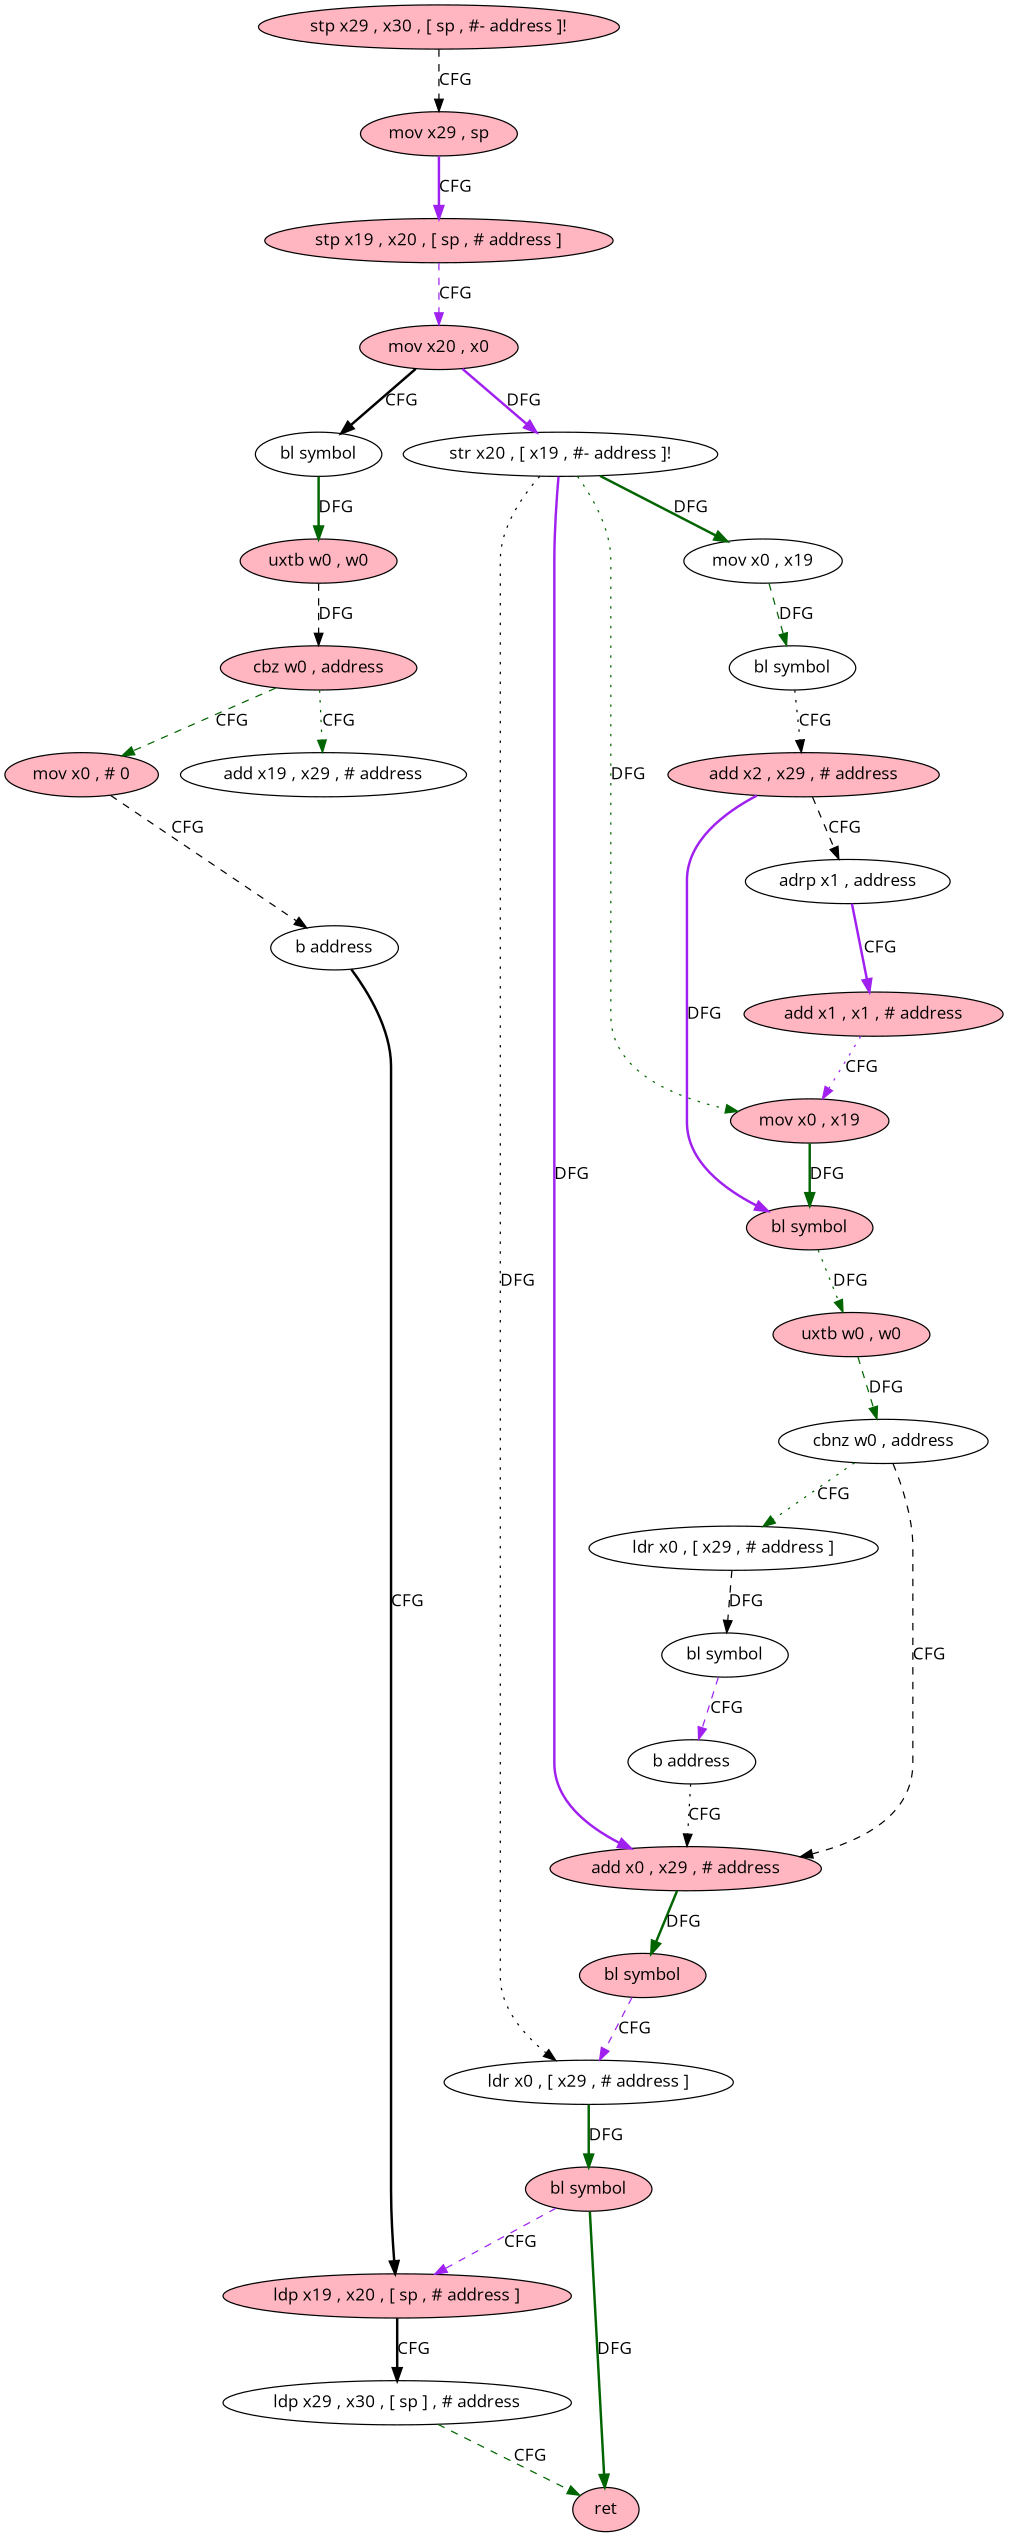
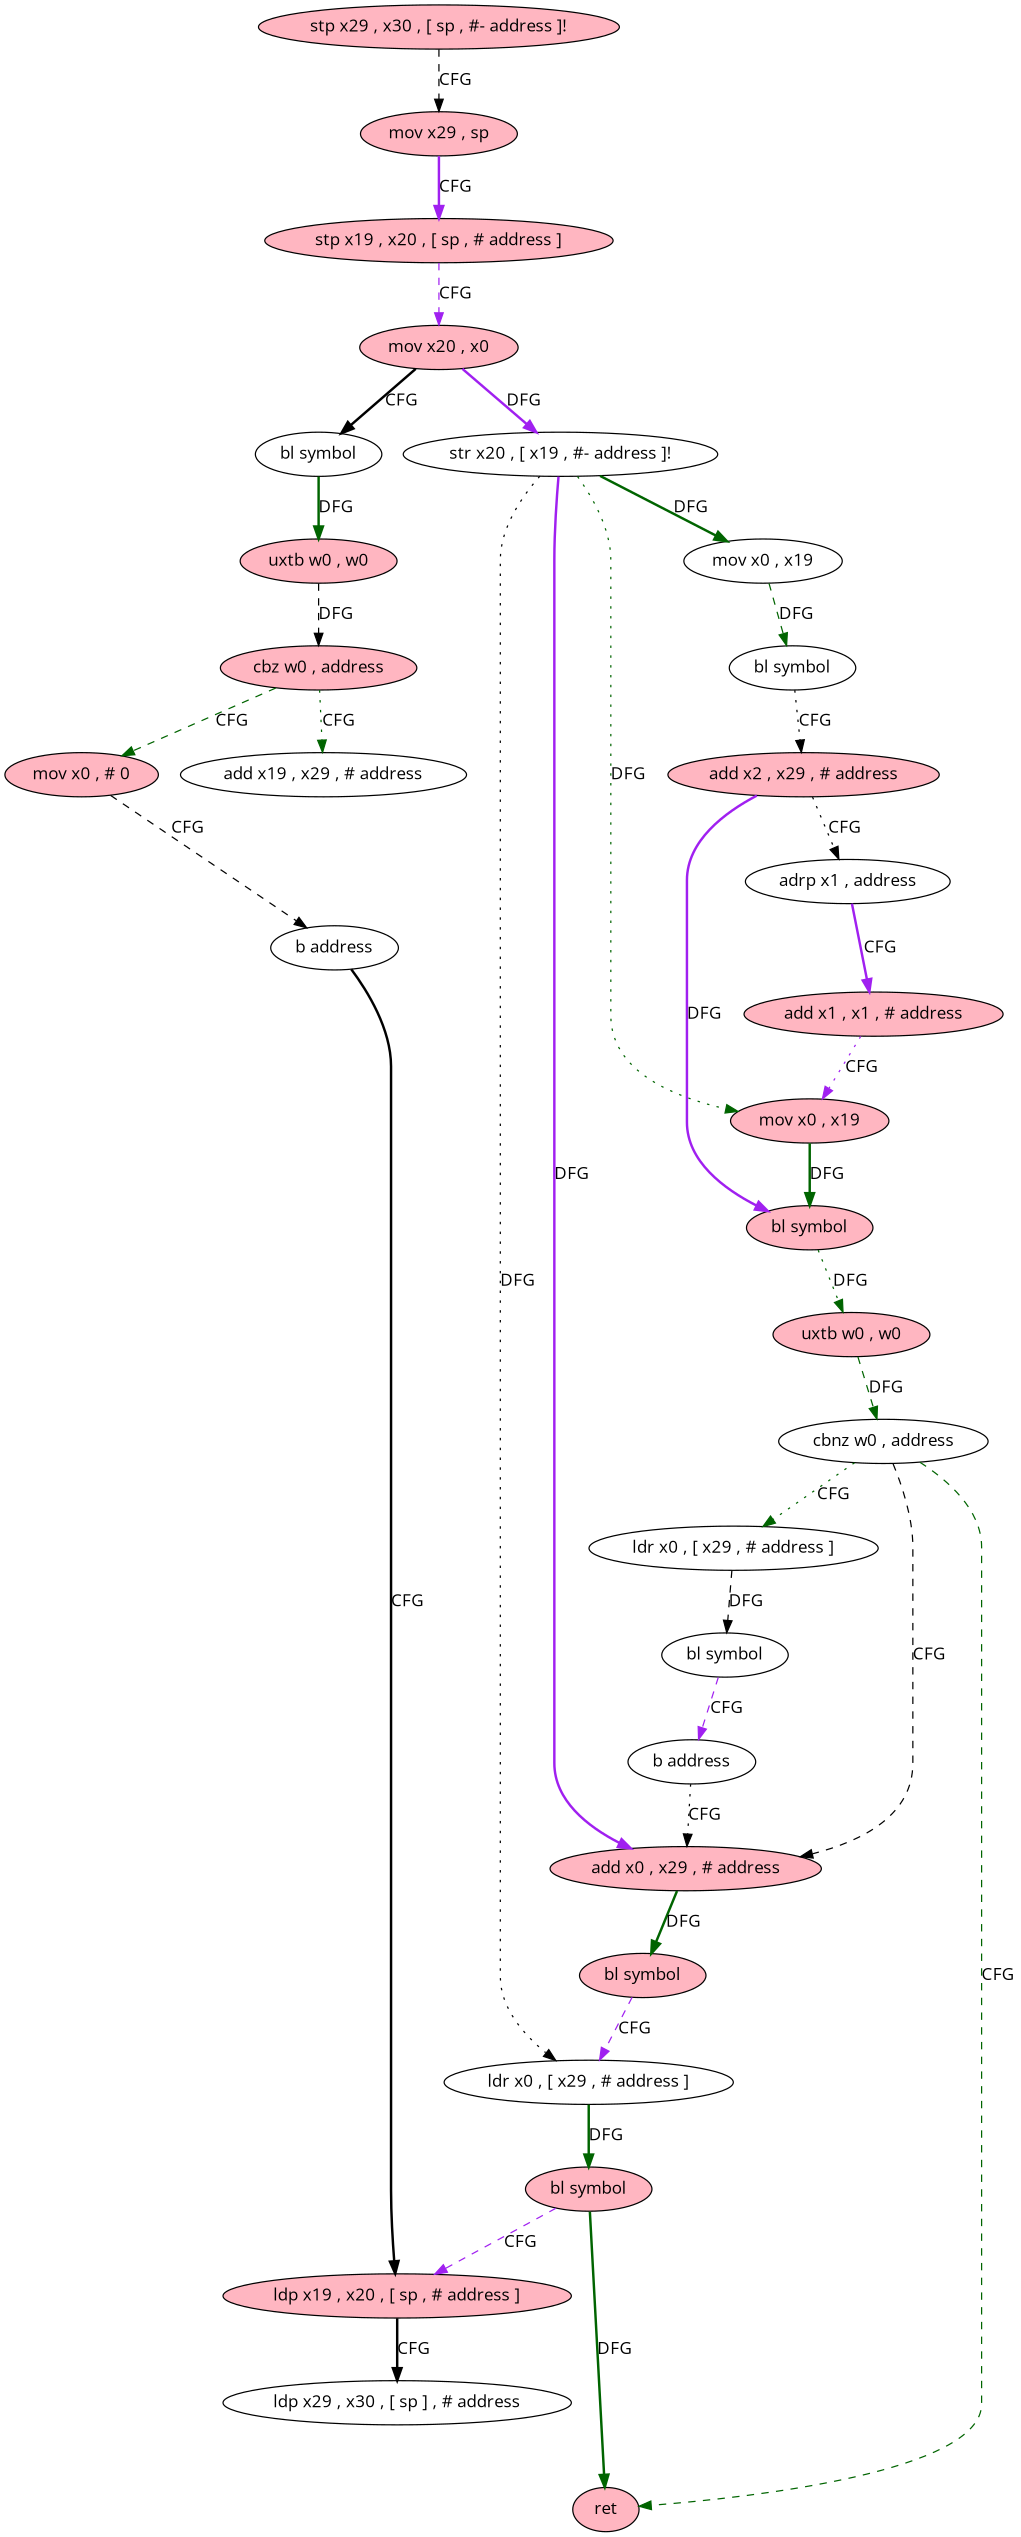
edge "add x2 , x29 , # address" -> "adrp x1 , address": style dashed -> dotted
edge "ldp x29 , x30 , [ sp ] , # address" -> "ret": now "cbnz w0 , address" -> "ret"
